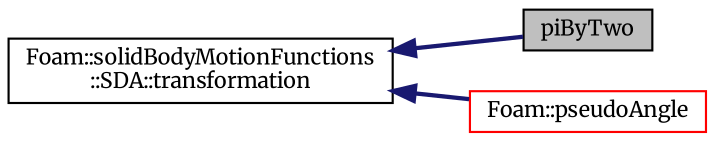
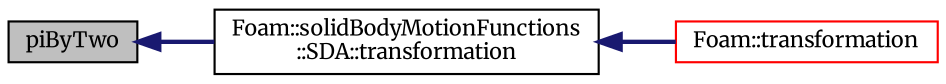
edge "piByTwo" -> "Foam::solidBodyMotionFunctions ::SDA::transformation": reversed
node "Foam::pseudoAngle": label "Foam::pseudoAngle" -> "Foam::transformation"
